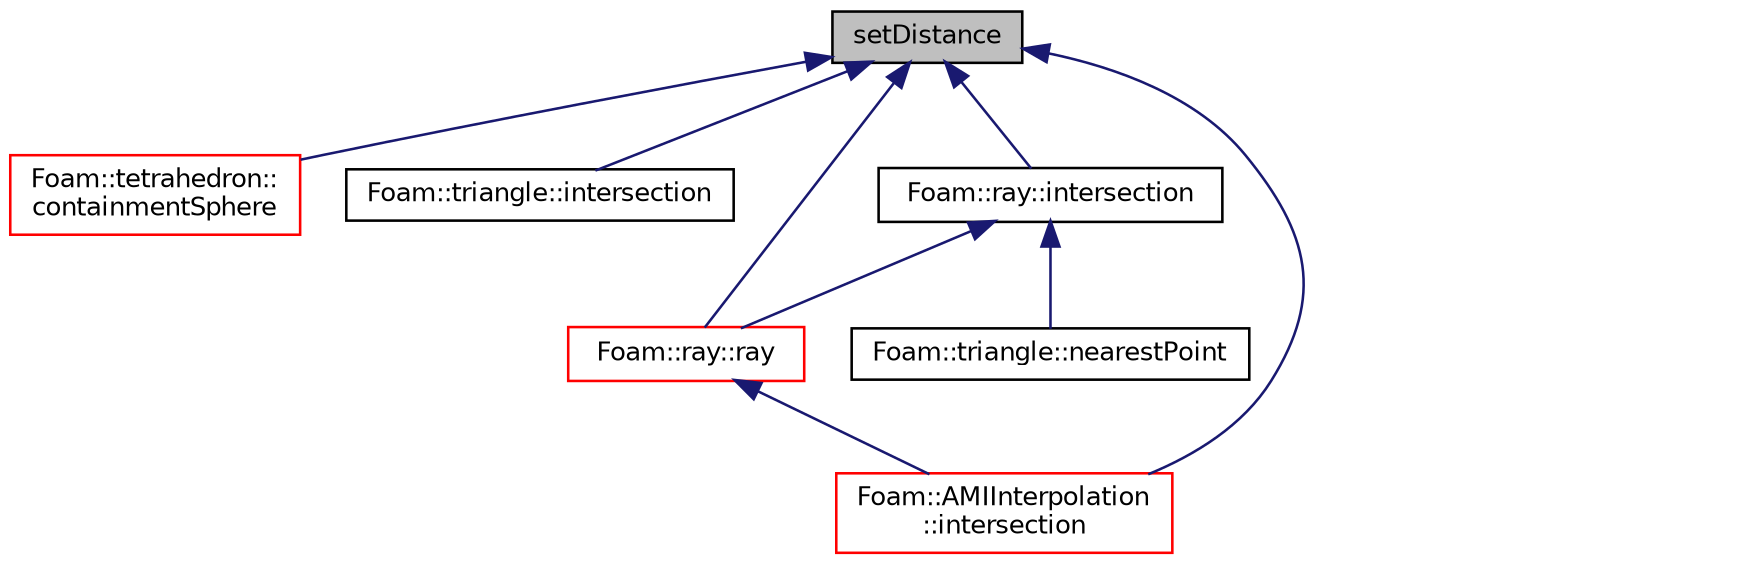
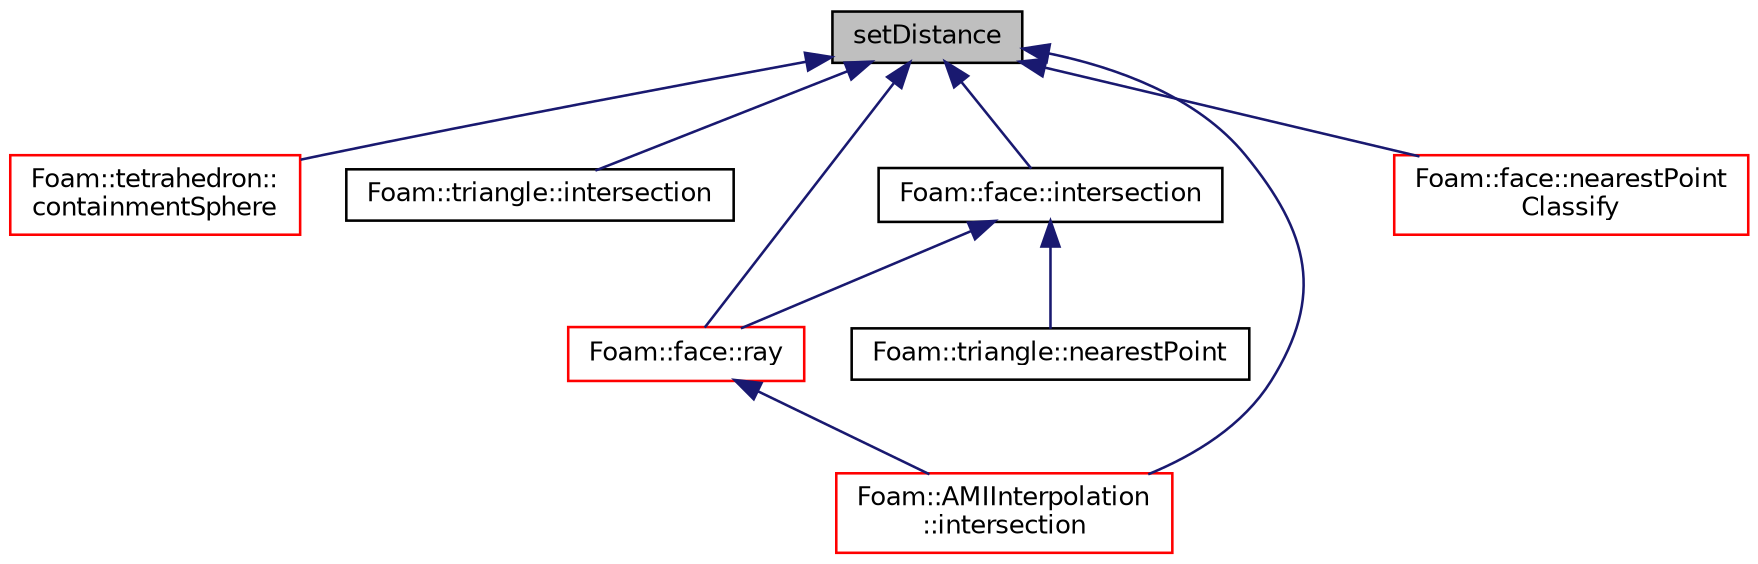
node "Foam::ray::intersection": label "Foam::ray::intersection" -> "Foam::face::intersection"
node "Foam::face::nearestPoint Classify": added
node "Foam::ray::ray": label "Foam::ray::ray" -> "Foam::face::ray"
